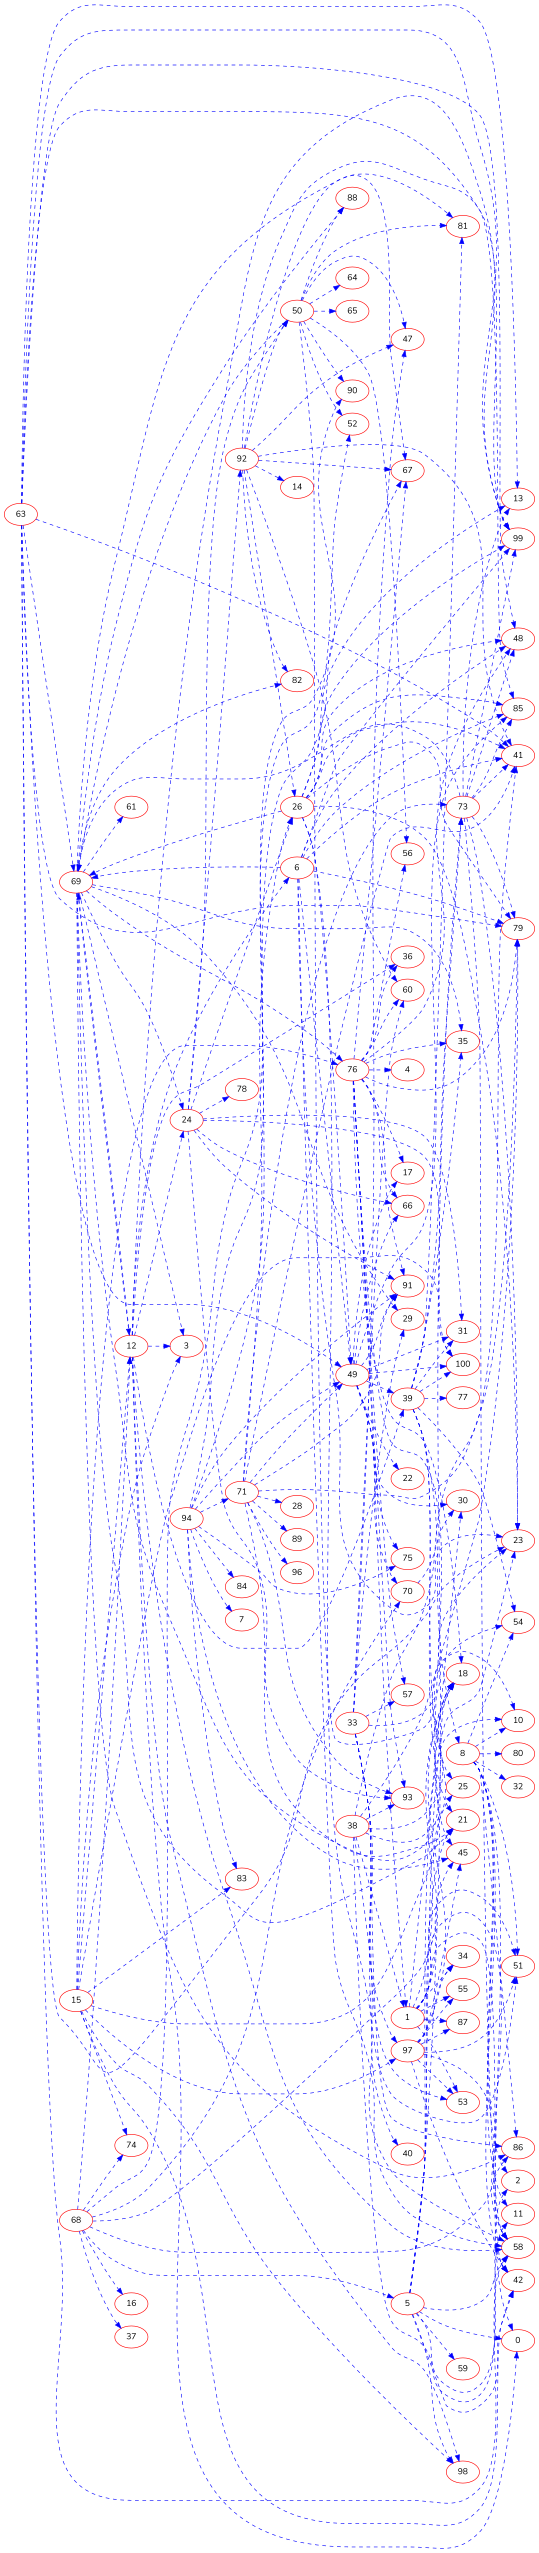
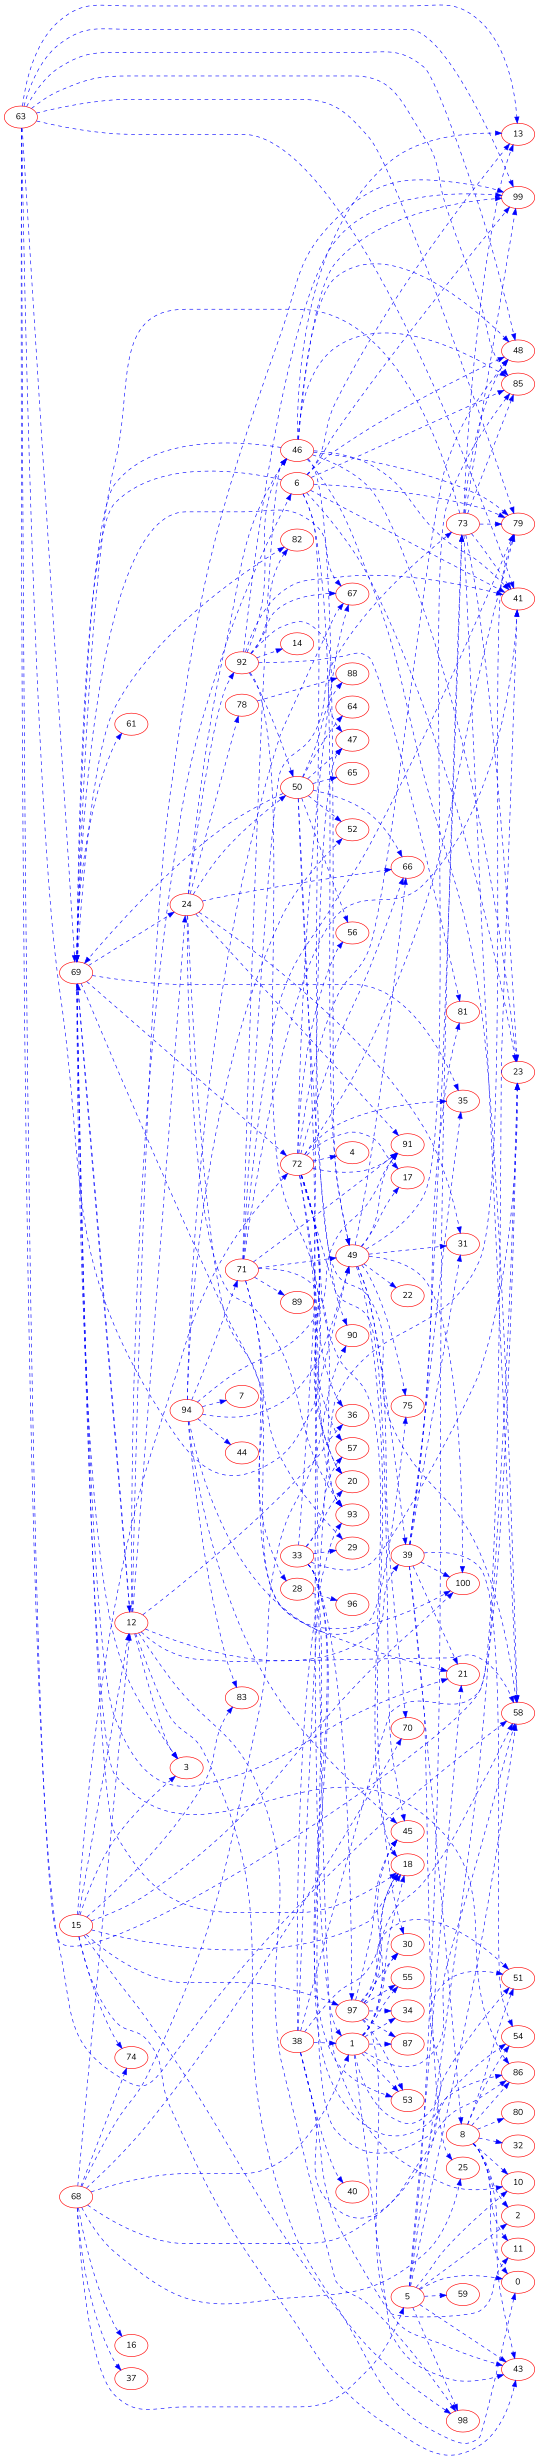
edge "50" -> "81": now "50" -> "66"
edge "6" -> "13": added
edge "69" -> "88": now "78" -> "88"
node "26": label "26" -> "46"
node "60": label "60" -> "20"
node "76": label "76" -> "72"
node "77": removed
edge "71" -> "96": now "28" -> "96"
edge "70" -> "30": now "97" -> "30"
node "84": label "84" -> "44"
edge "68" -> "1": added
node "42": label "42" -> "43"
